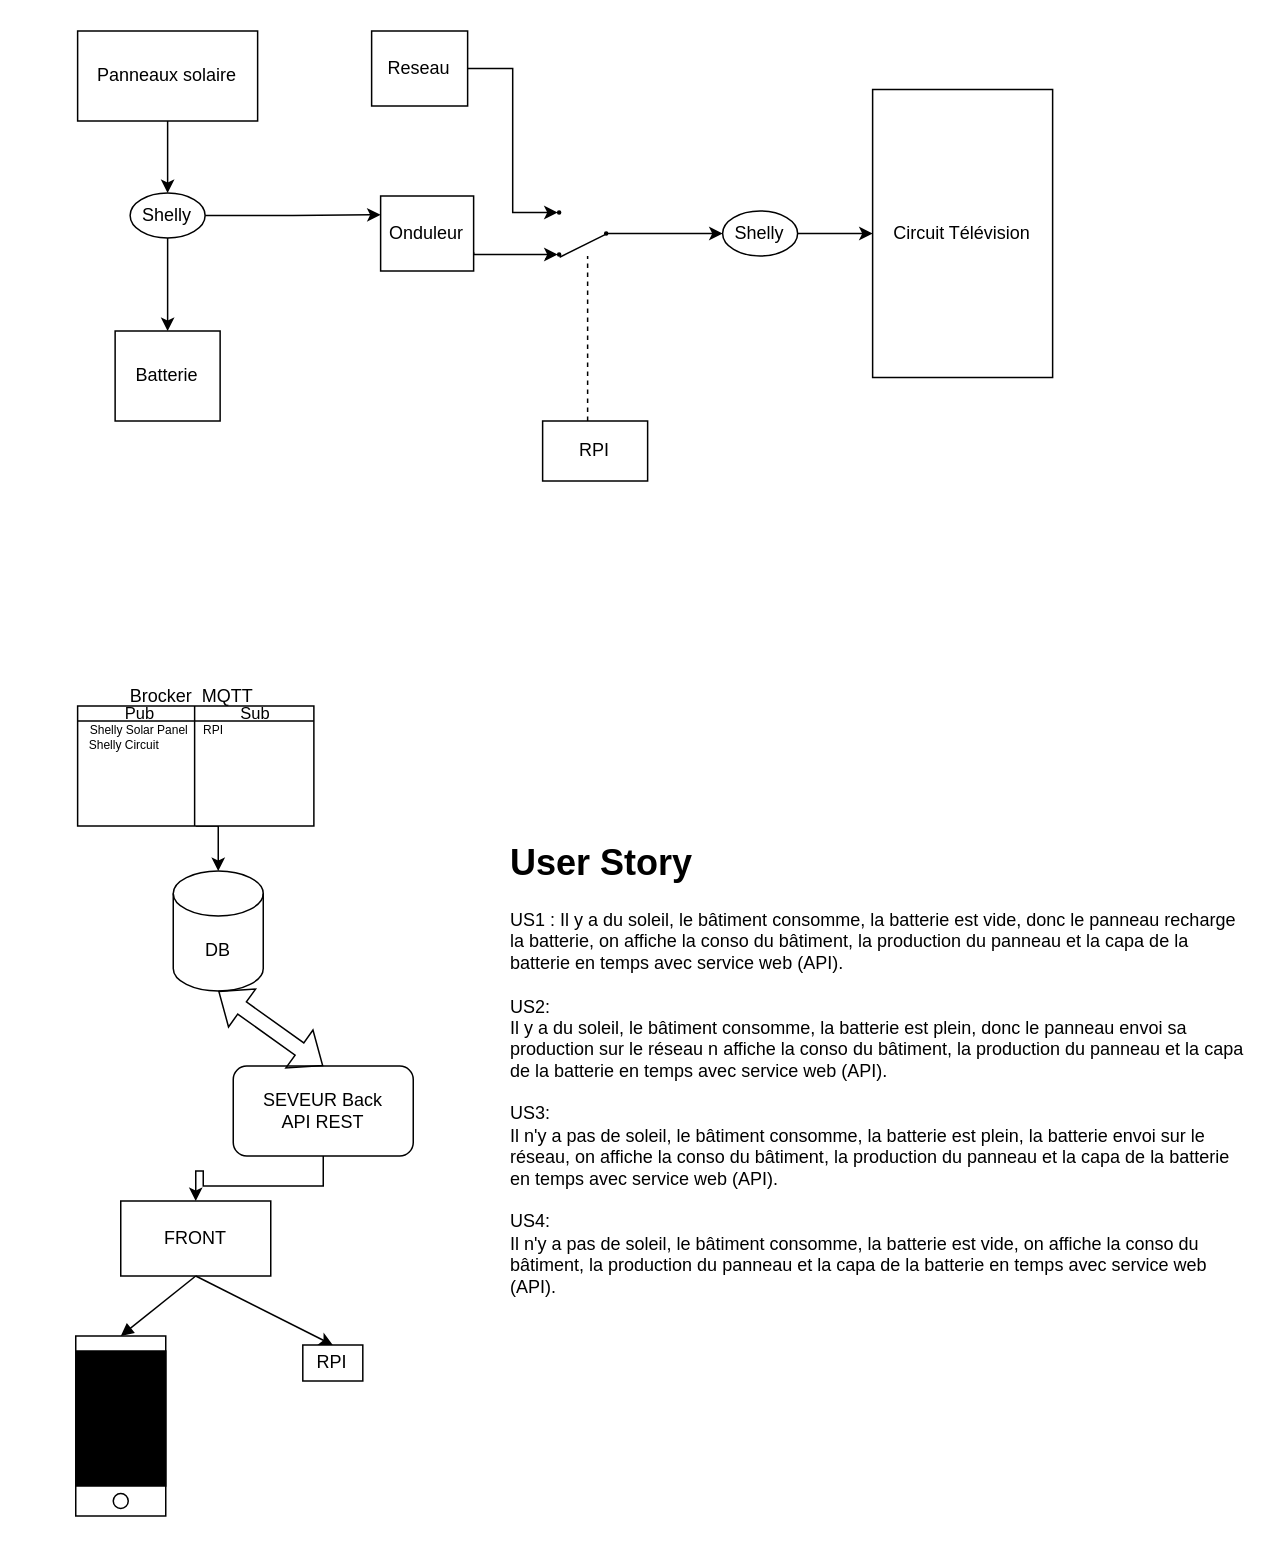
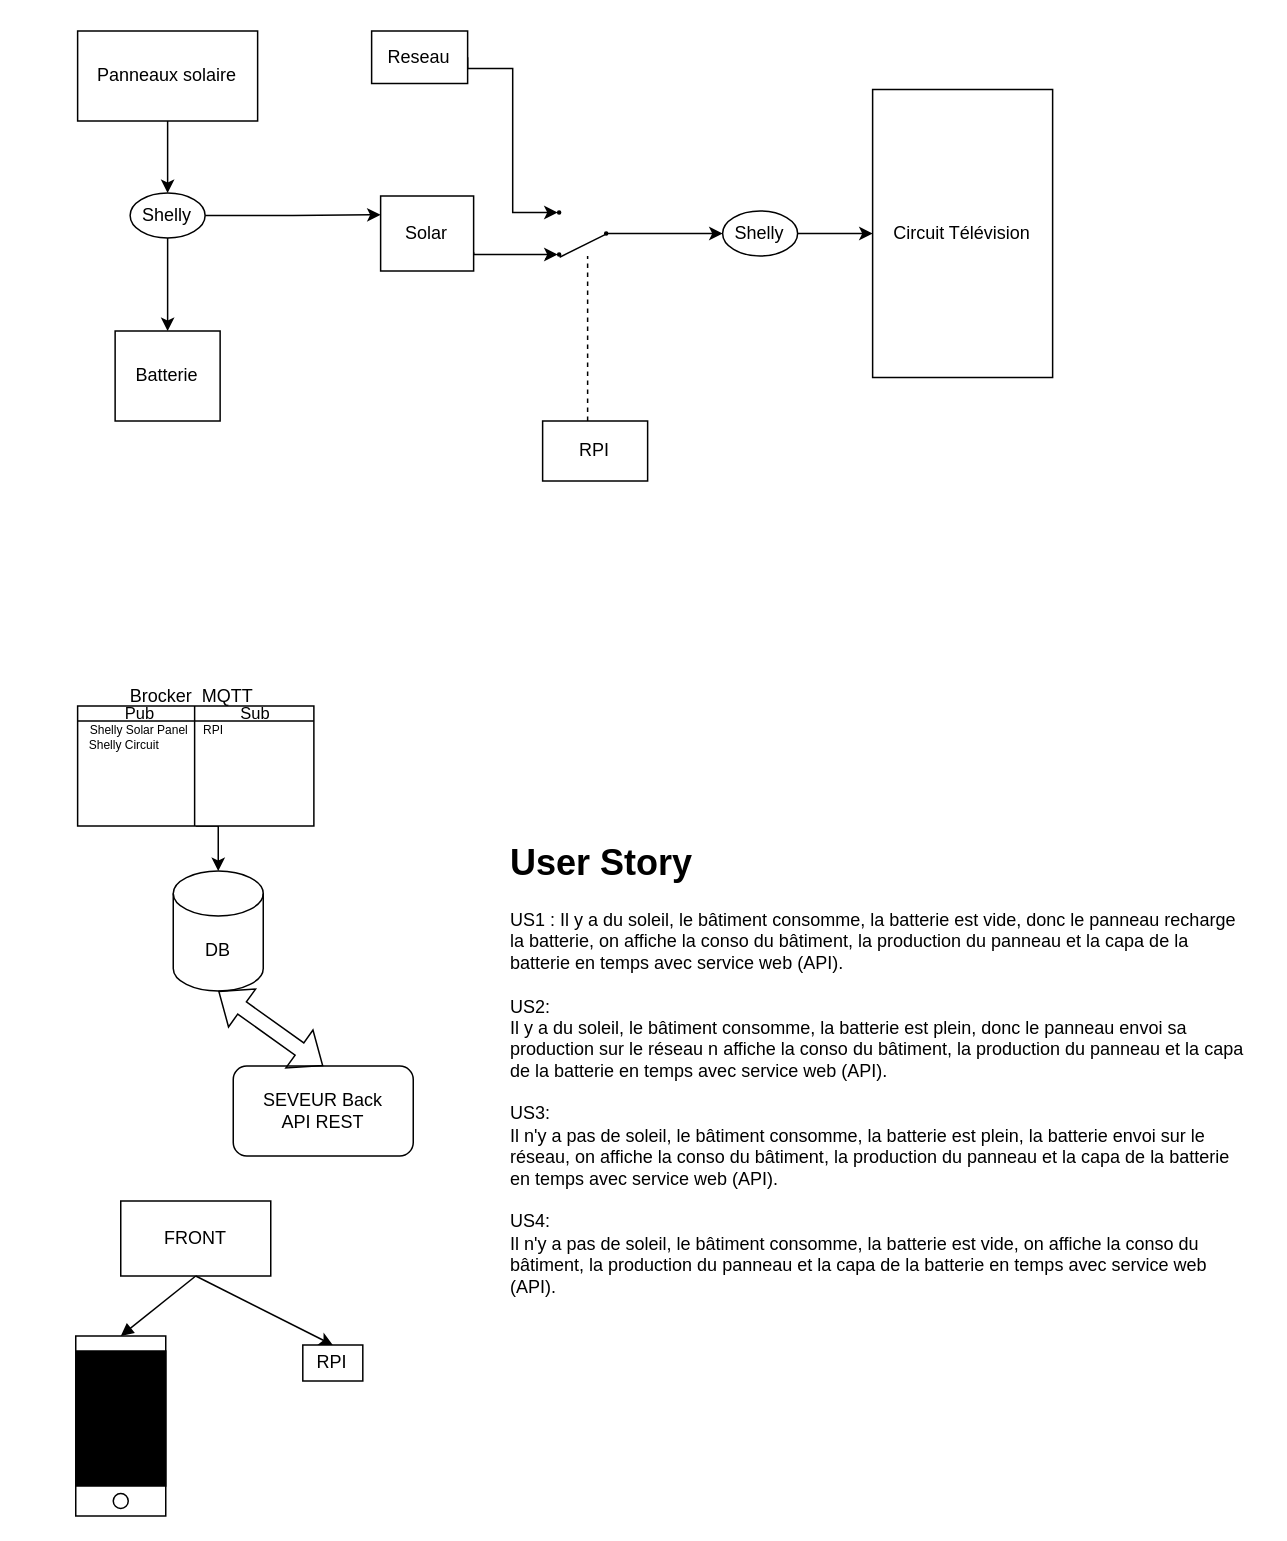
node "Reseau": size 96x75 -> 96x53
node "Onduleur": label "Onduleur" -> "Solar"
edge "SEVEUR Back API REST" -> "FRONT": removed
